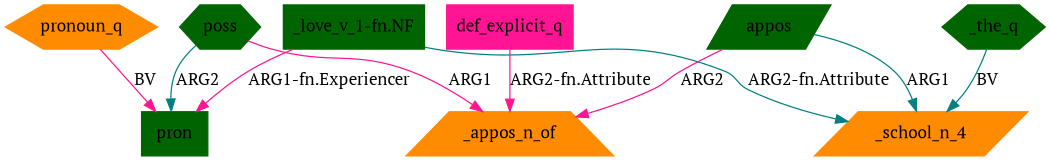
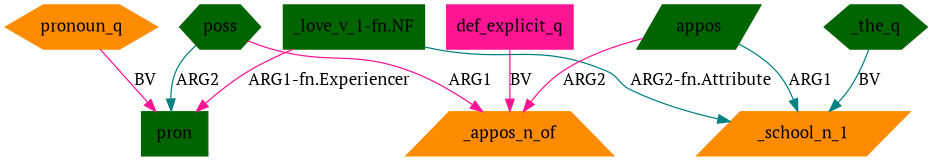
edge "def_explicit_q" -> "_appos_n_of": label "ARG2-fn.Attribute" -> "BV"
node "_school_n_4": label "_school_n_4" -> "_school_n_1"
